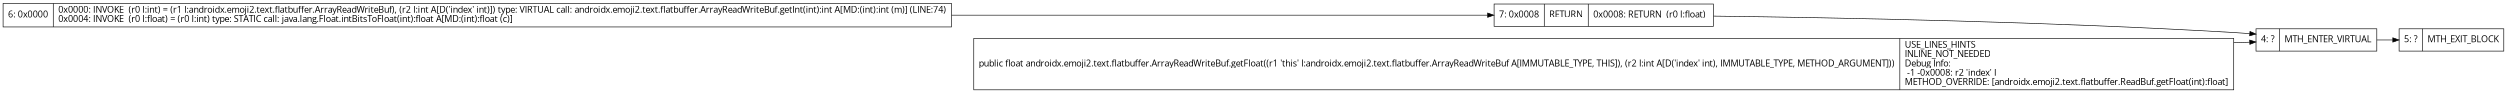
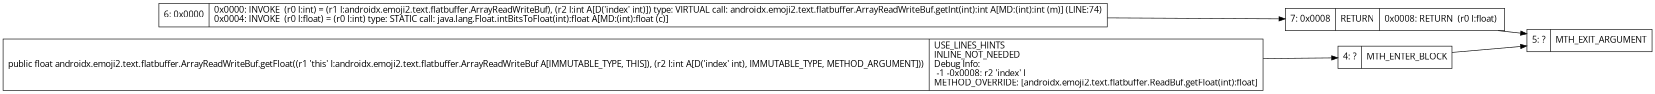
edge "7: 0x0008" -> "4: ?": now "7: 0x0008" -> "5: ?"
node "4: ?": text "MTH_ENTER_VIRTUAL" -> "MTH_ENTER_BLOCK"
node "5: ?": text "MTH_EXIT_BLOCK" -> "MTH_EXIT_ARGUMENT"
